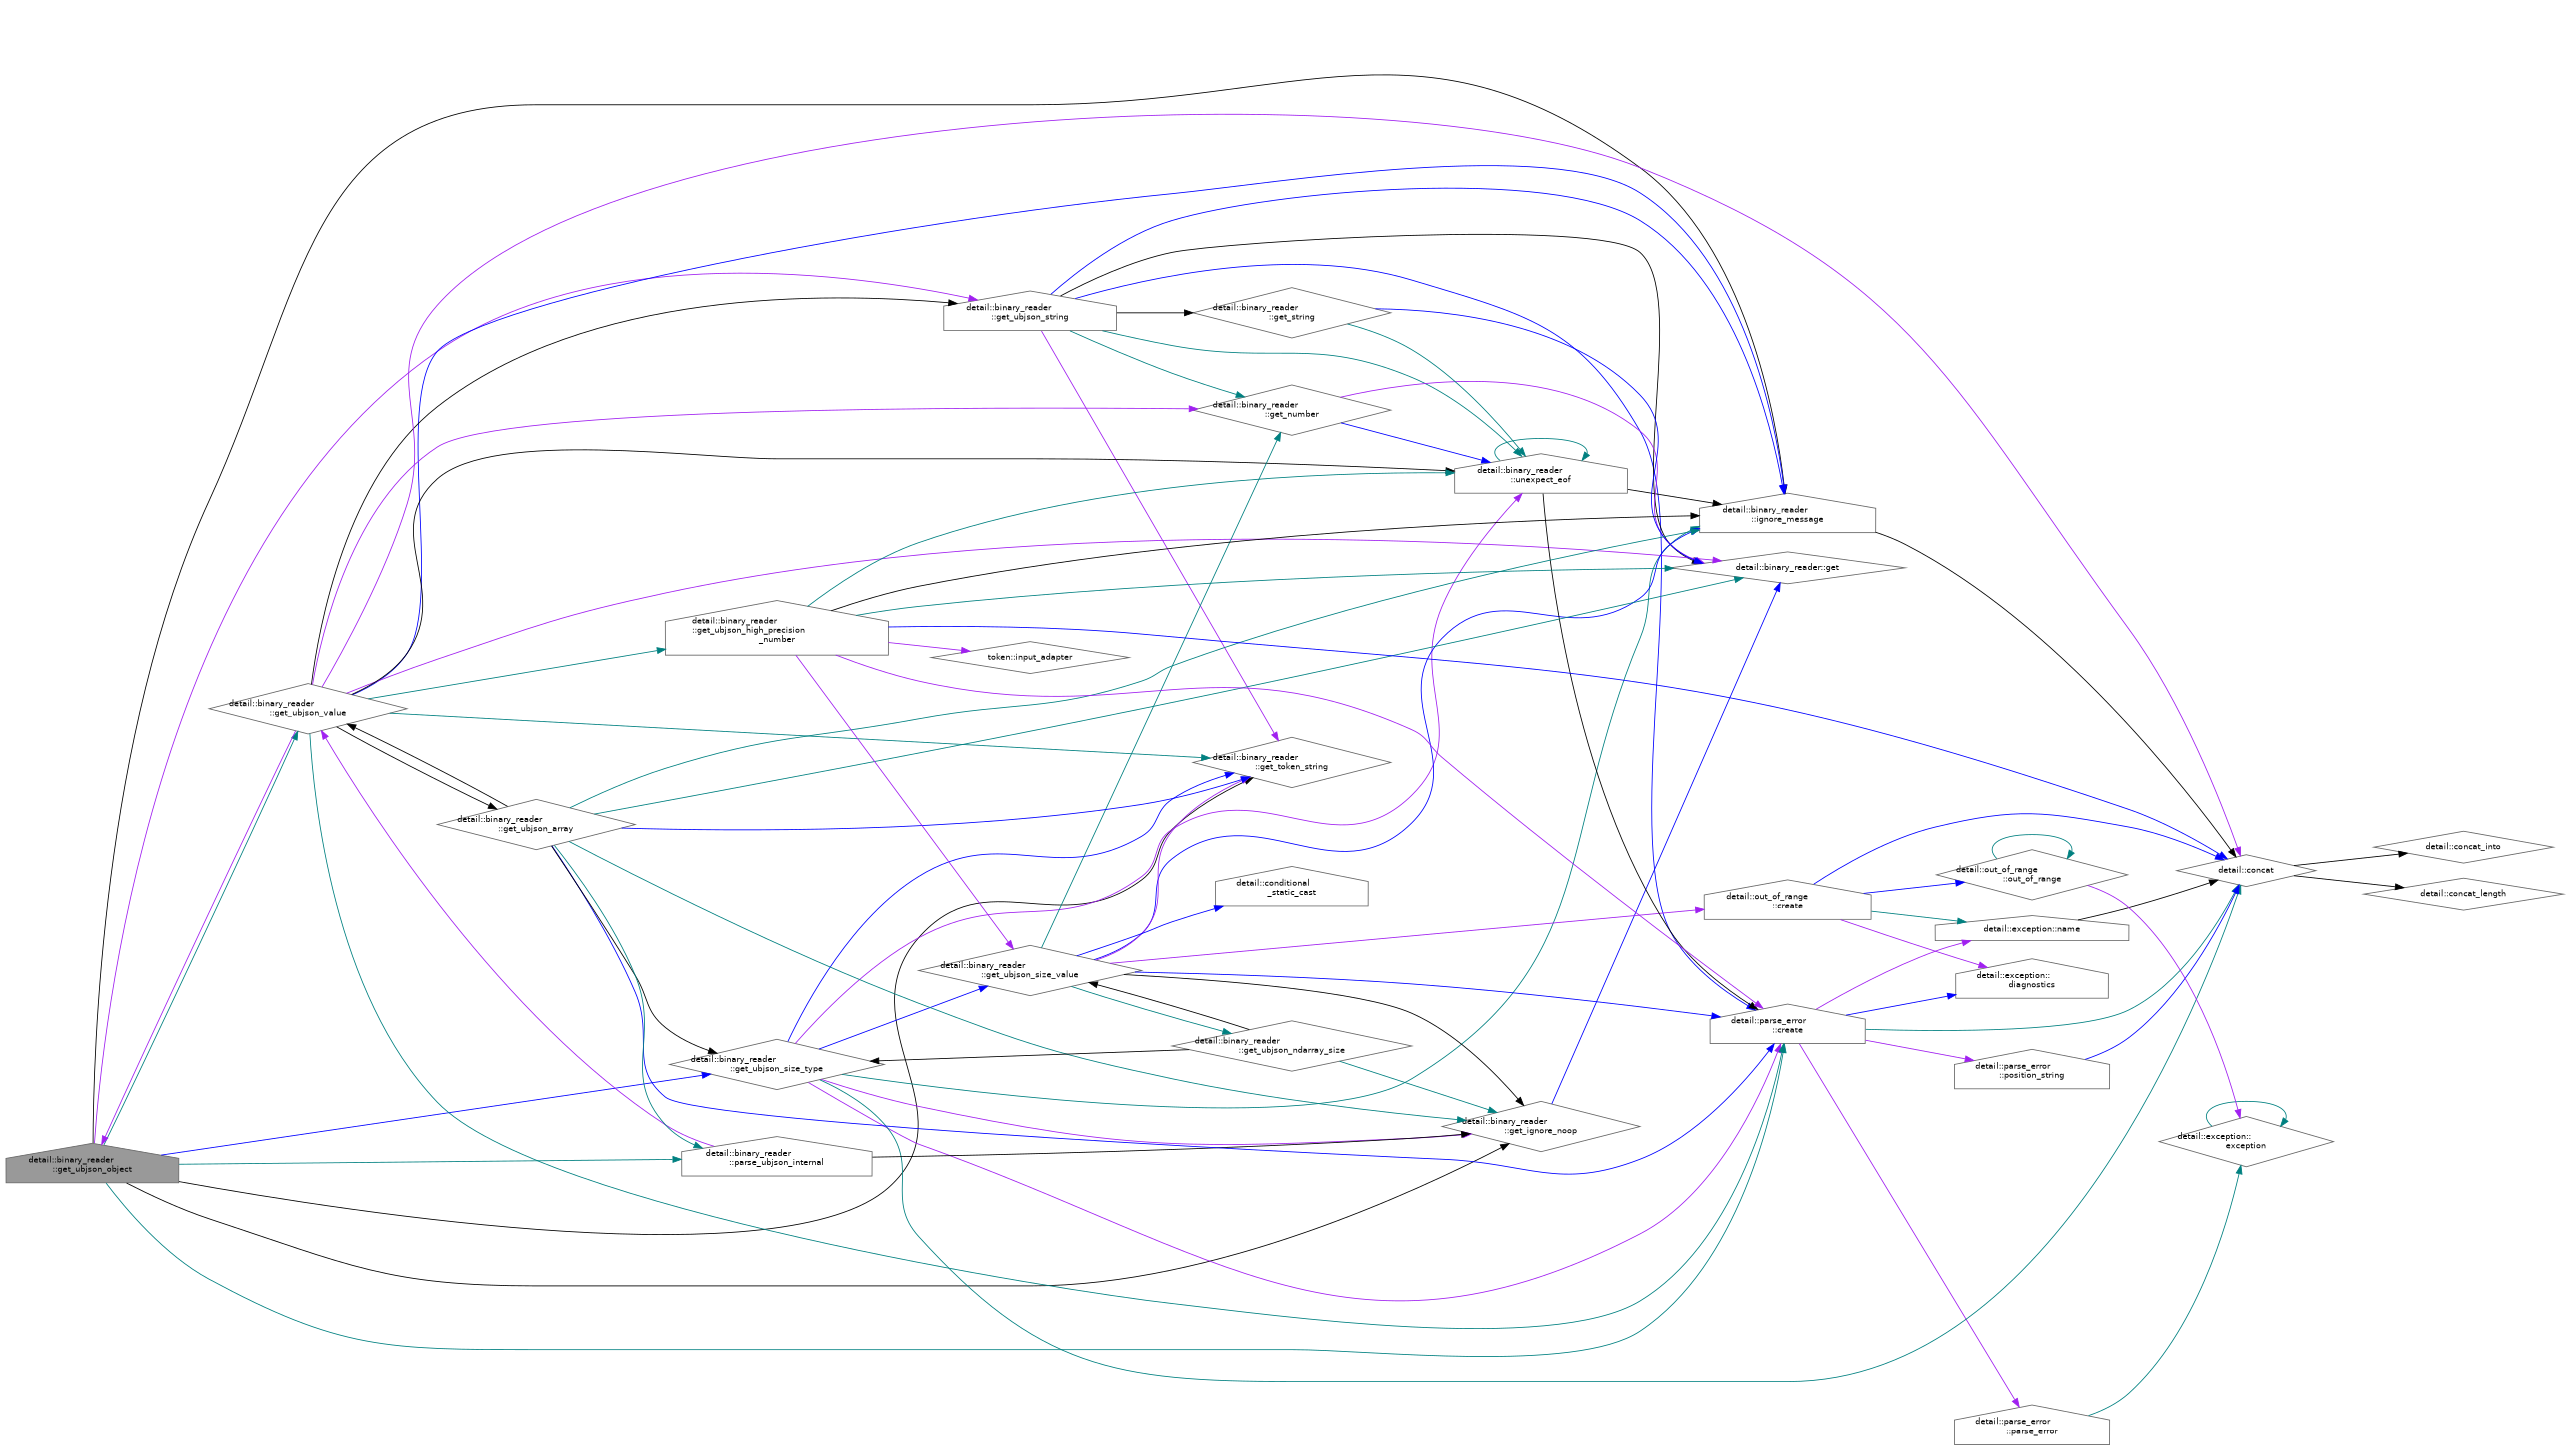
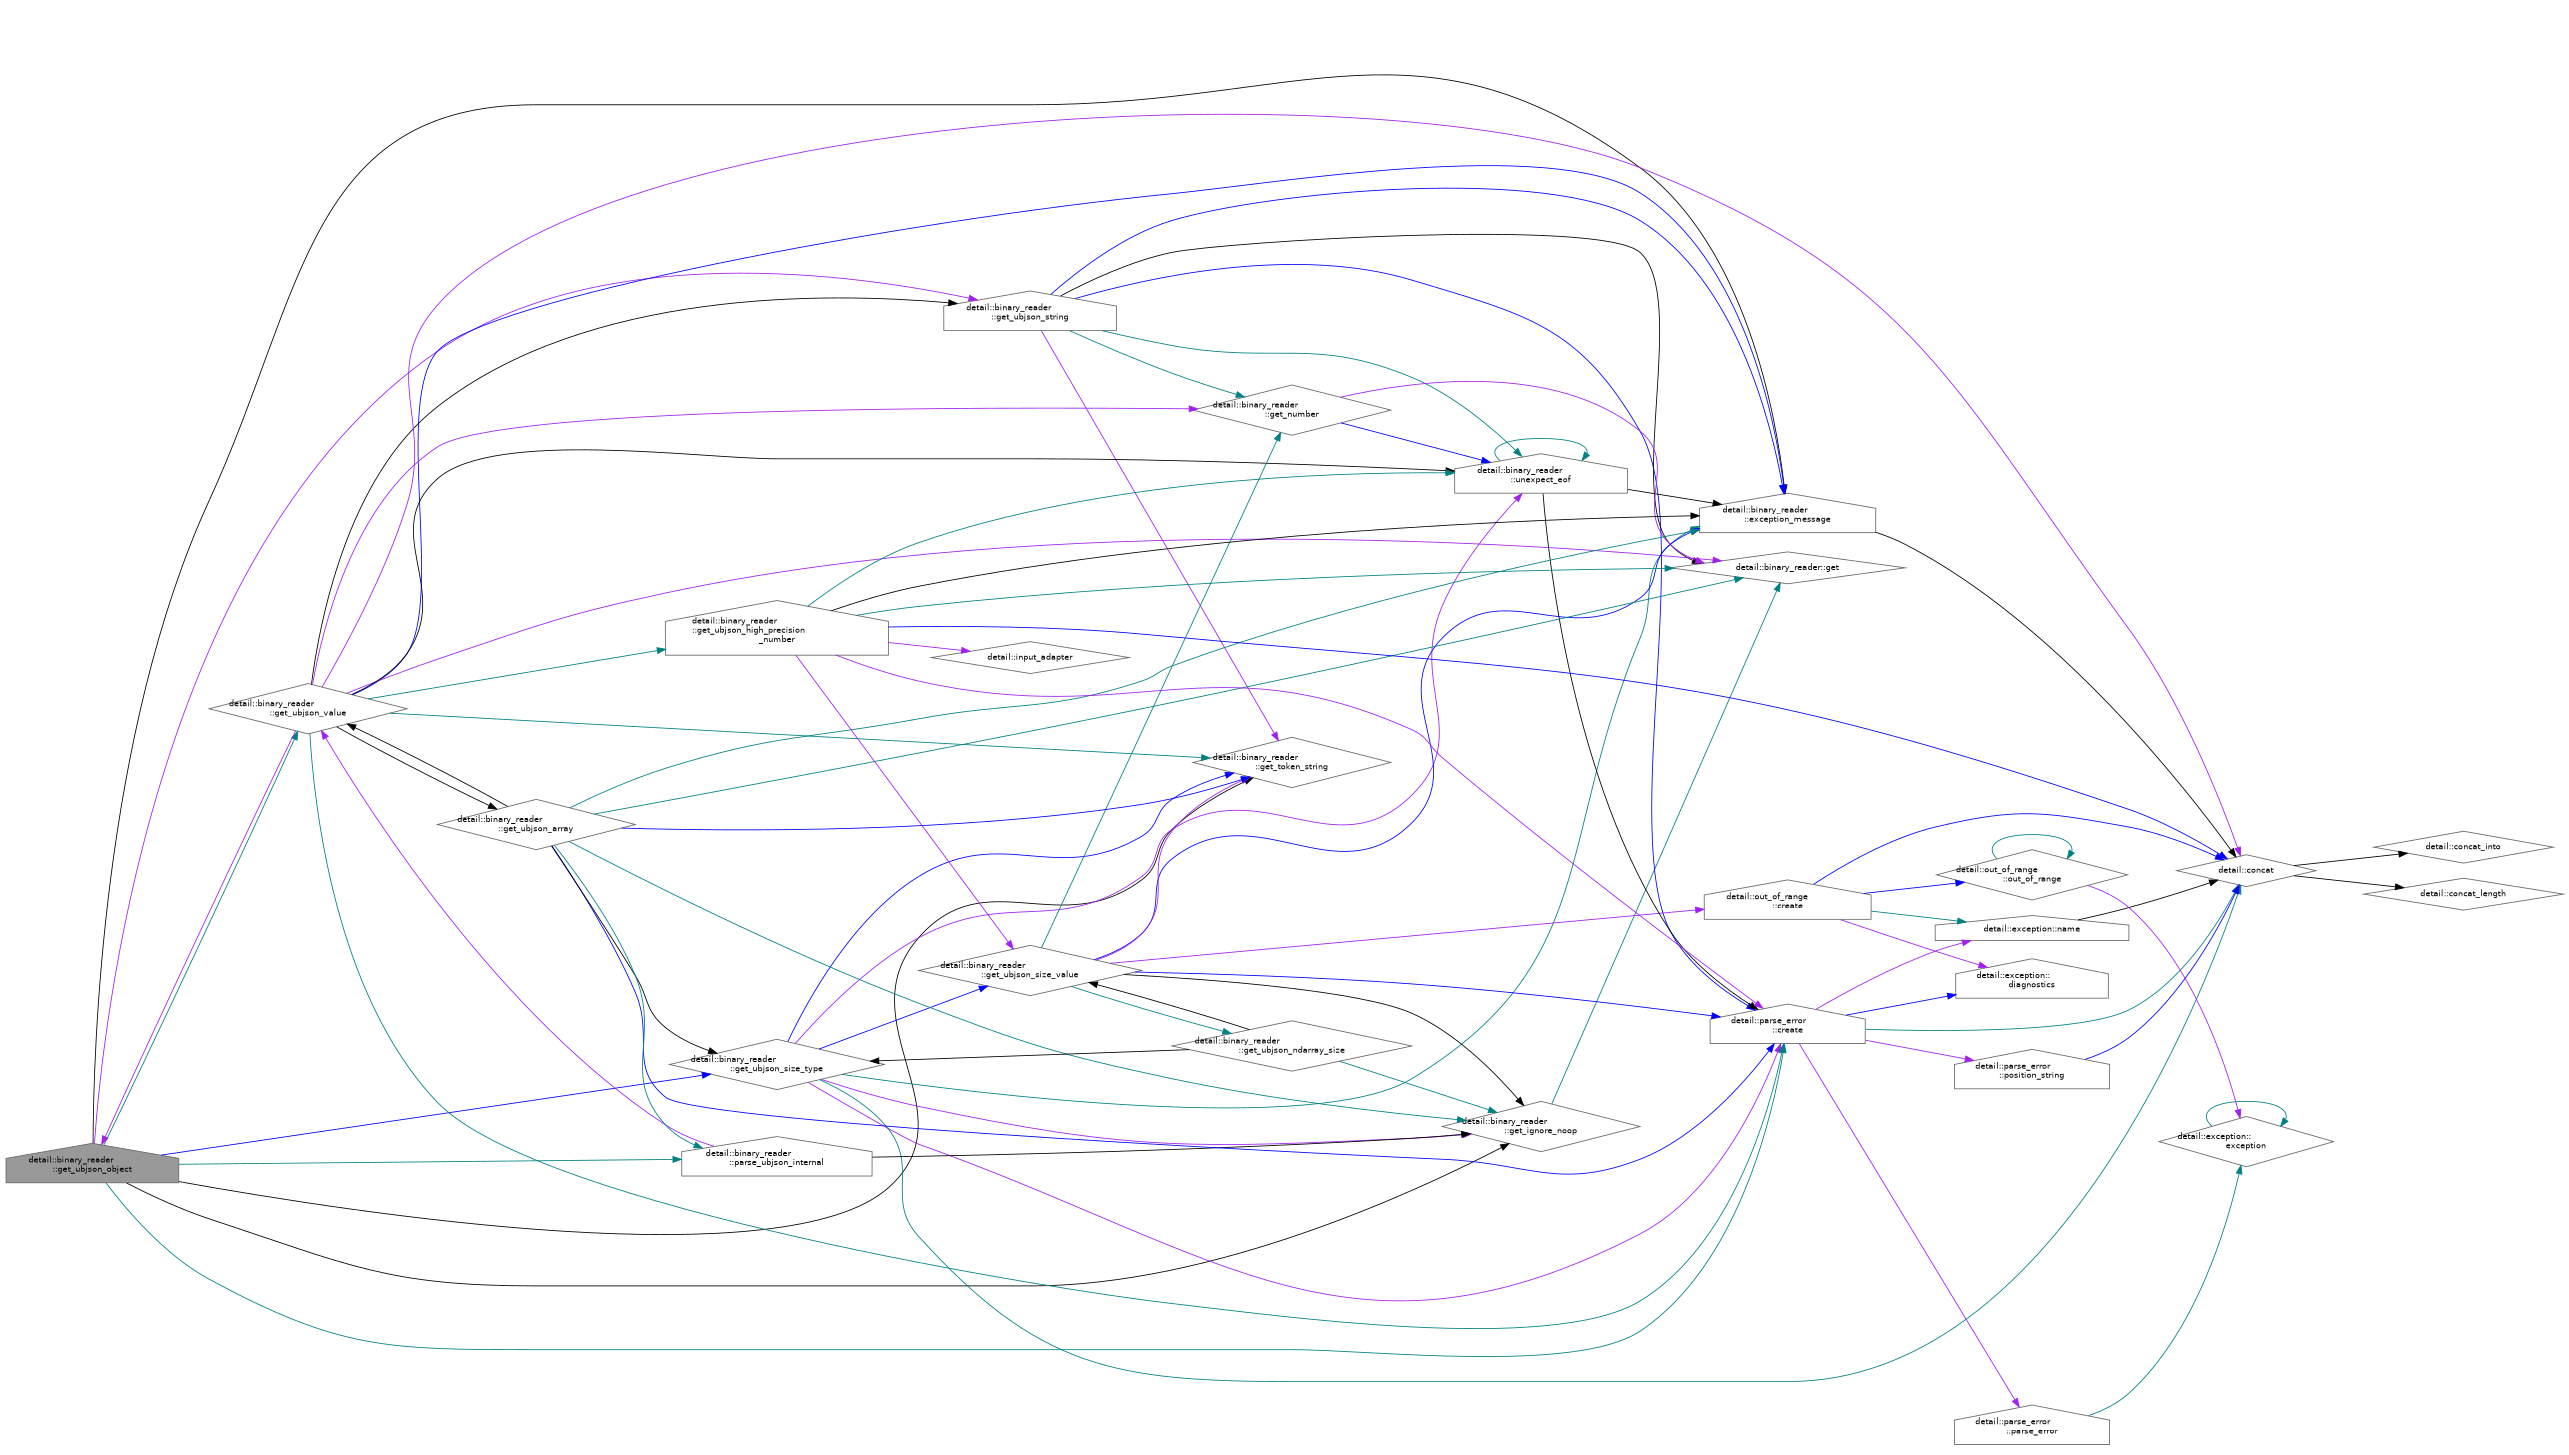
node "detail::binary_reader ::get_string": removed
node "detail::binary_reader ::ignore_message": label "detail::binary_reader ::ignore_message" -> "detail::binary_reader ::exception_message"
node "token::input_adapter": label "token::input_adapter" -> "detail::input_adapter"
edge "detail::binary_reader ::get_ignore_noop" -> "detail::binary_reader::get": color blue -> teal
node "detail::conditional _static_cast": removed
